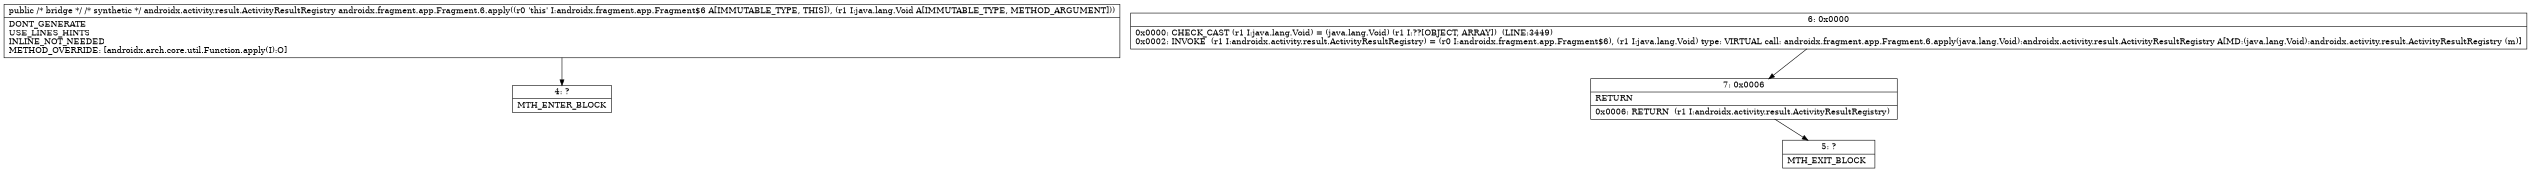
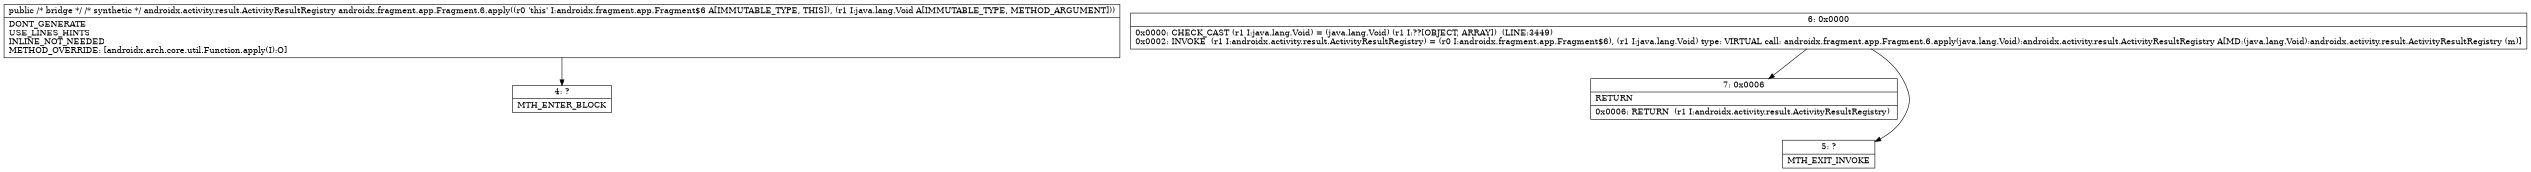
edge "7: 0x0006" -> "5: ?": now "6: 0x0000" -> "5: ?"
node "5: ?": text "MTH_EXIT_BLOCK" -> "MTH_EXIT_INVOKE"
